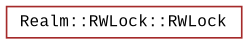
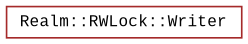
node "Realm::RWLock::RWLock": label "Realm::RWLock::RWLock" -> "Realm::RWLock::Writer"
